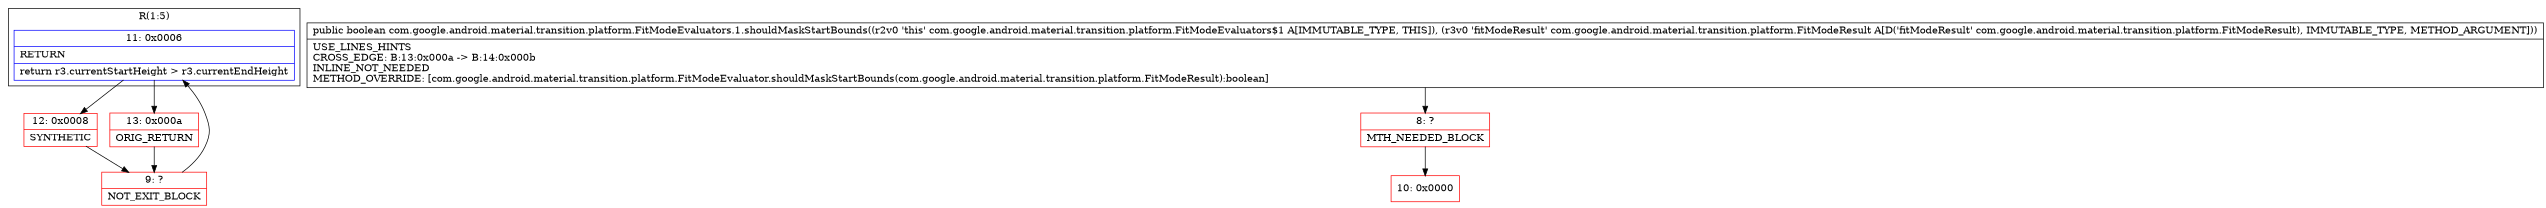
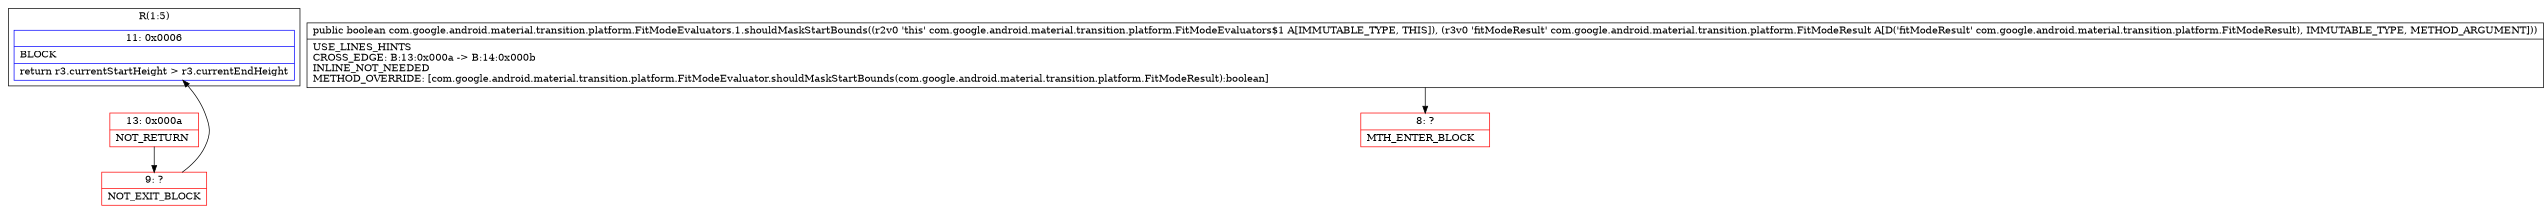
node "11: 0x0006": text "RETURN" -> "BLOCK"
edge "11: 0x0006" -> "13: 0x000a": removed
node "12: 0x0008": removed
node "13: 0x000a": text "ORIG_RETURN" -> "NOT_RETURN"
node "8: ?": text "MTH_NEEDED_BLOCK" -> "MTH_ENTER_BLOCK"
node "10: 0x0000": removed
